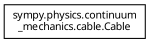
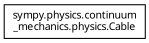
node "sympy.physics.continuum _mechanics.cable.Cable": label "sympy.physics.continuum _mechanics.cable.Cable" -> "sympy.physics.continuum _mechanics.physics.Cable"
